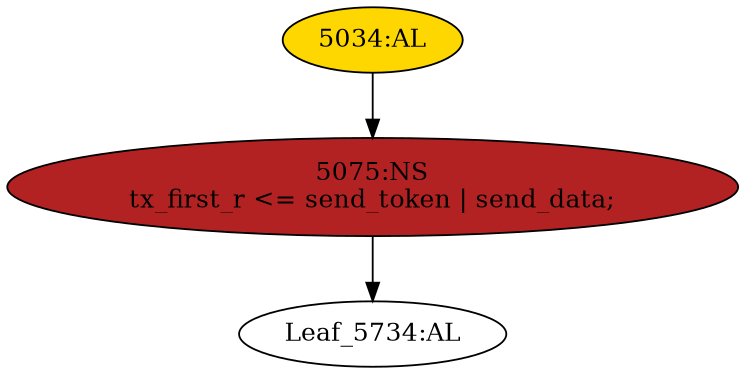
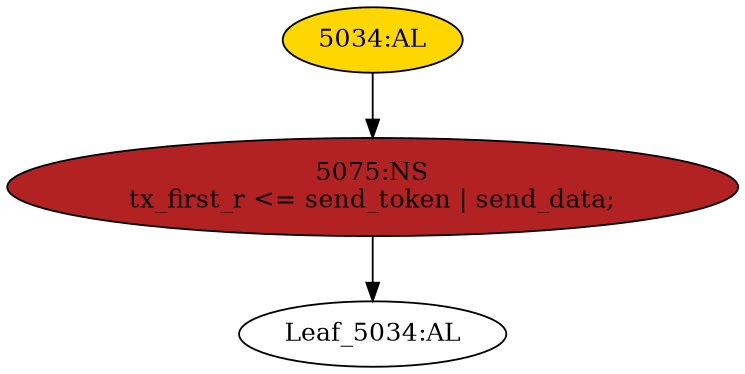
node "Leaf_5734:AL": label "Leaf_5734:AL" -> "Leaf_5034:AL"
